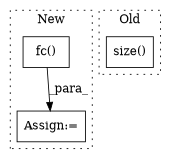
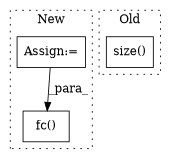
edge "fc()" -> "Assign:=": reversed
